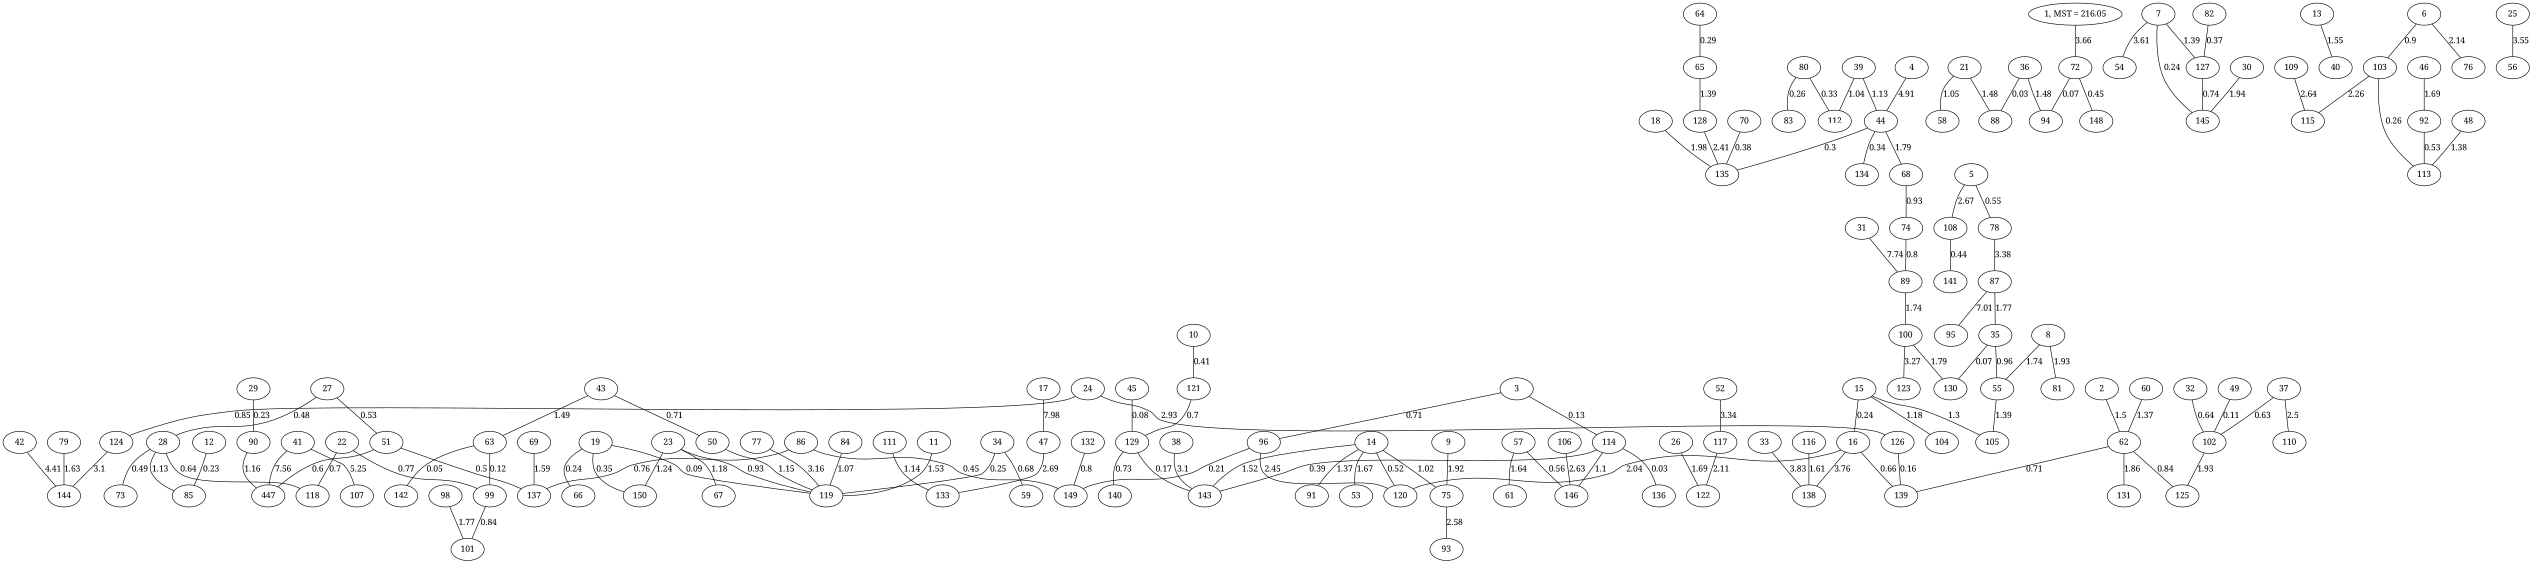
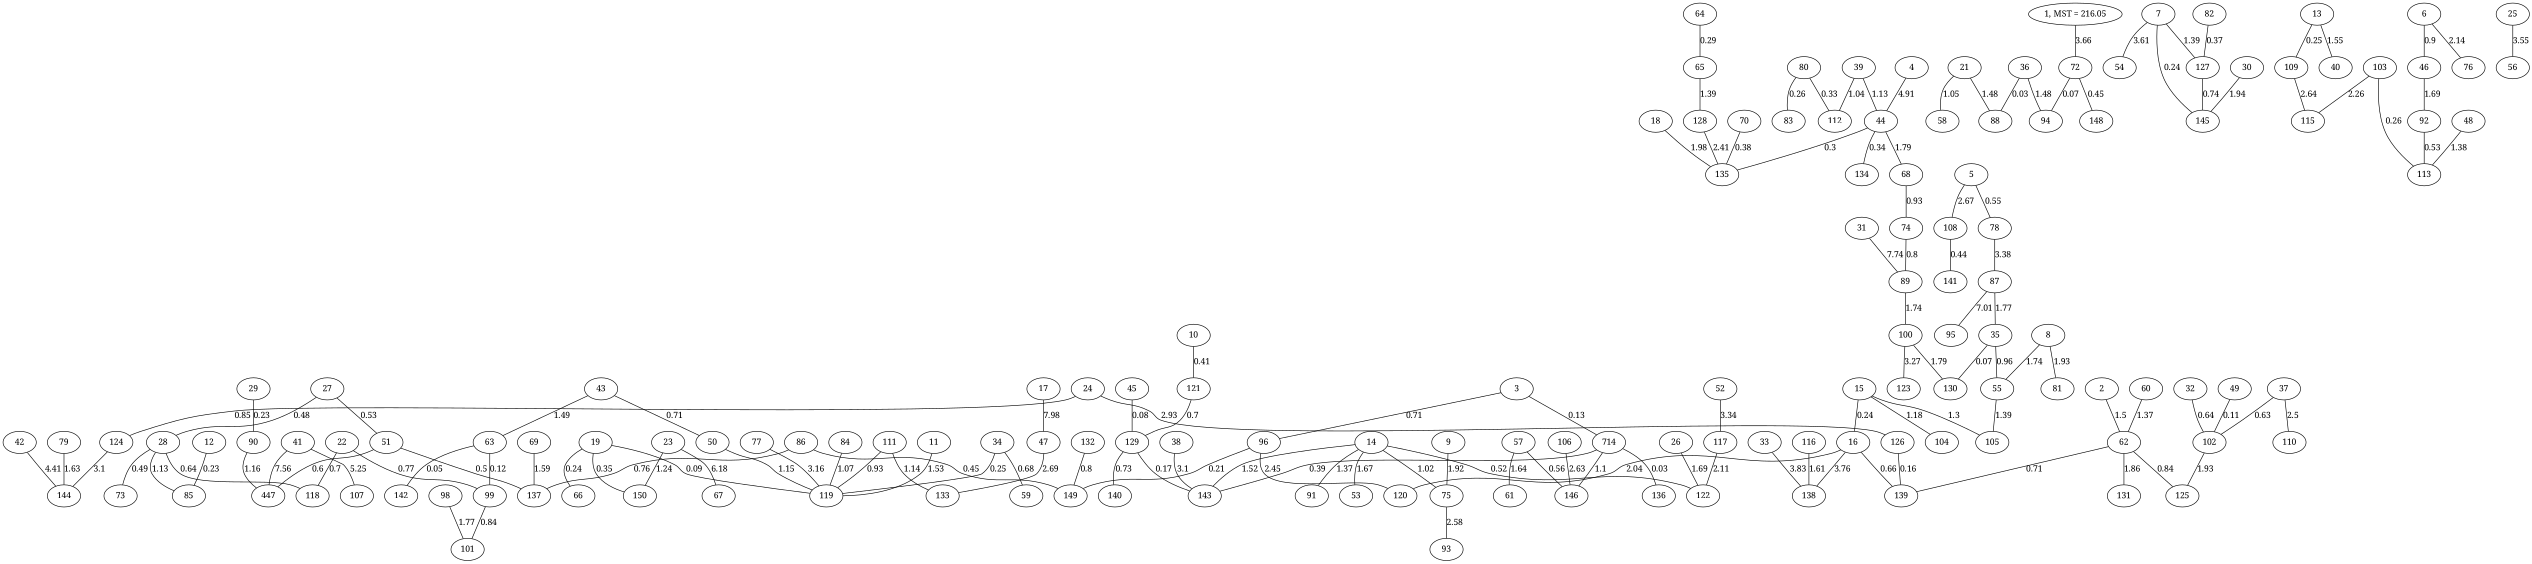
edge "13" -- "109": added, label "0.25"
edge "6" -- "103": now "6" -- "46"
node "114": label "114" -> "714"
edge "23" -- "67": label "1.18" -> "6.18"
edge "14" -- "120": now "14" -- "122"
edge "23" -- "119": now "111" -- "119"
